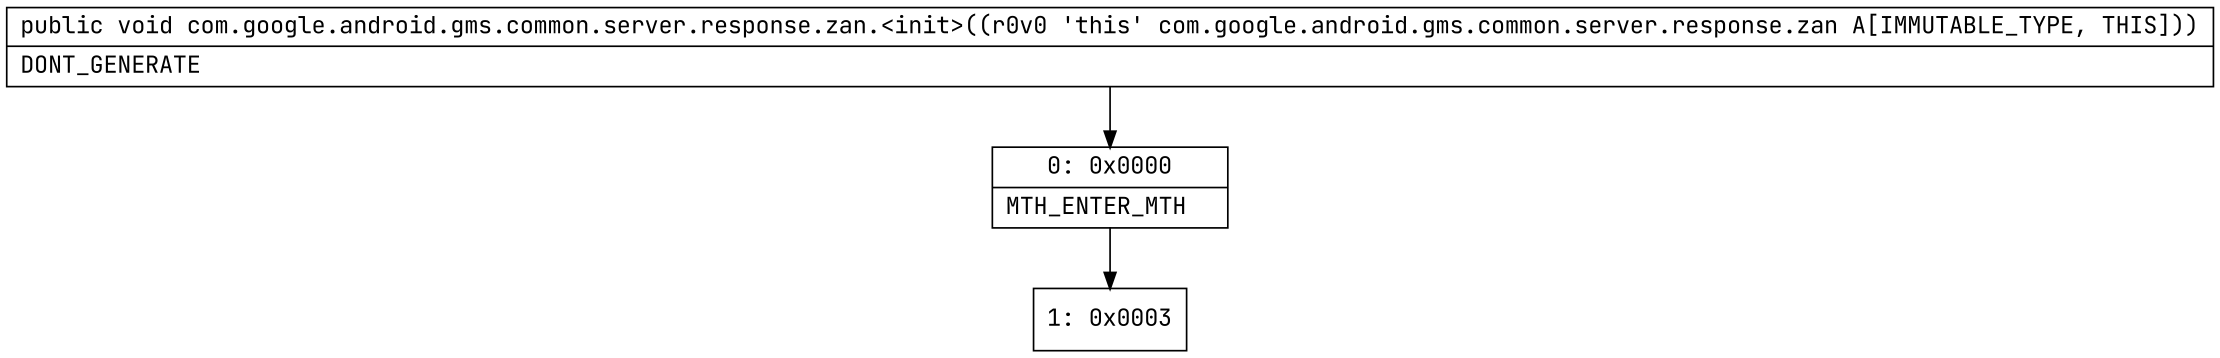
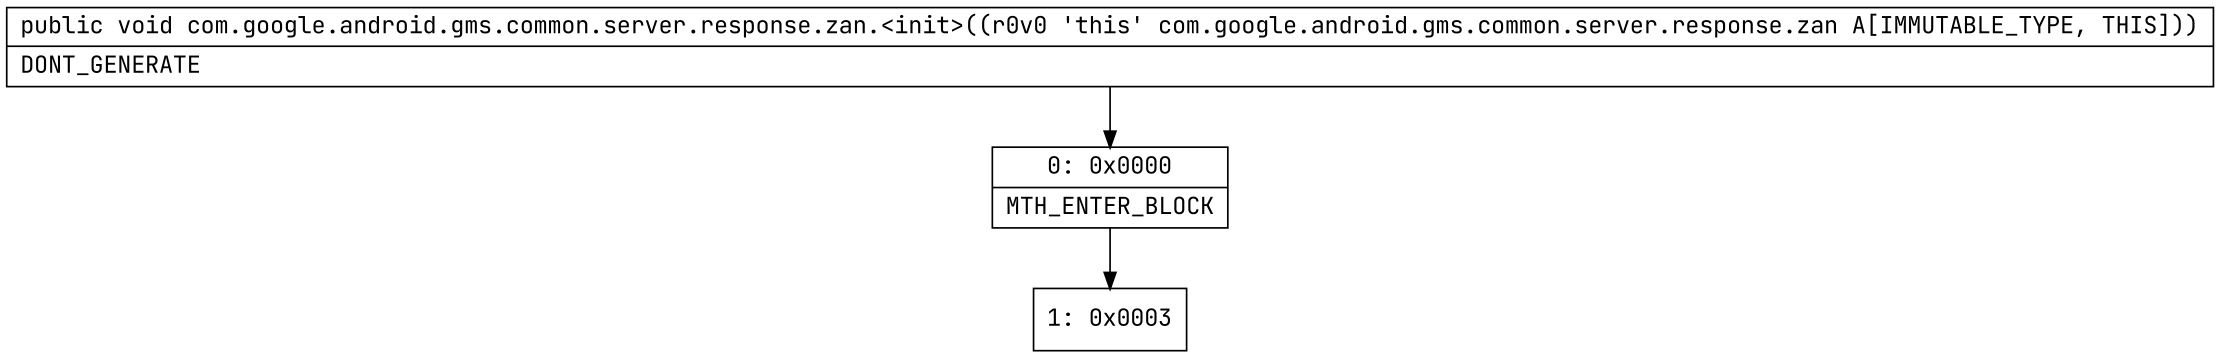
node "0: 0x0000": text "MTH_ENTER_MTH" -> "MTH_ENTER_BLOCK"
